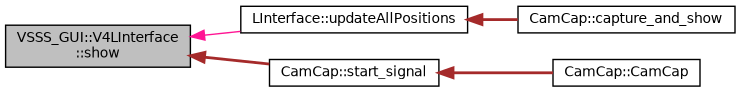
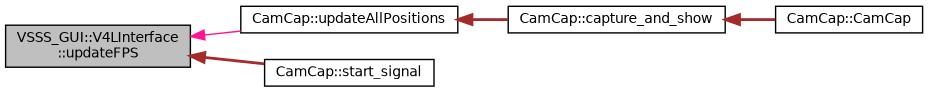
node "LInterface::updateAllPositions": label "LInterface::updateAllPositions" -> "CamCap::updateAllPositions"
node "VSSS_GUI::V4LInterface ::show": label "VSSS_GUI::V4LInterface ::show" -> "VSSS_GUI::V4LInterface ::updateFPS"
edge "CamCap::CamCap" -> "CamCap::start_signal": now "CamCap::CamCap" -> "CamCap::capture_and_show"
